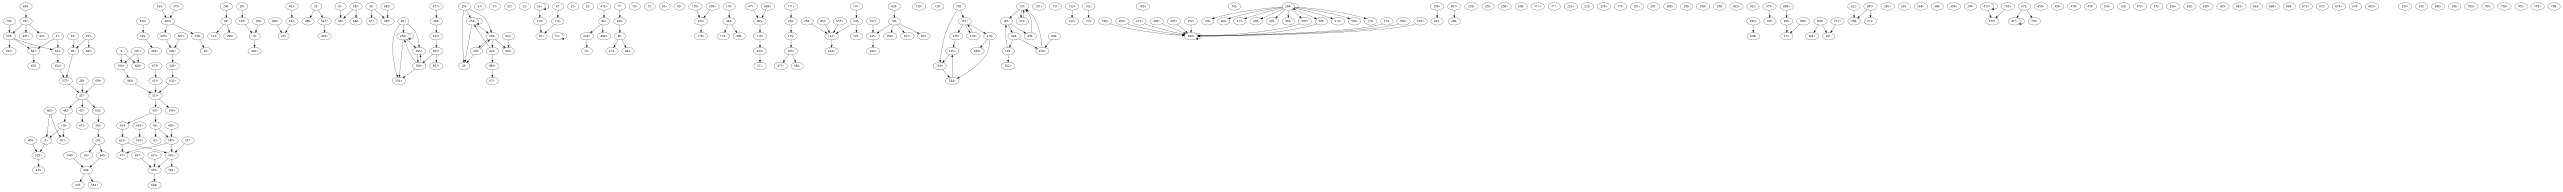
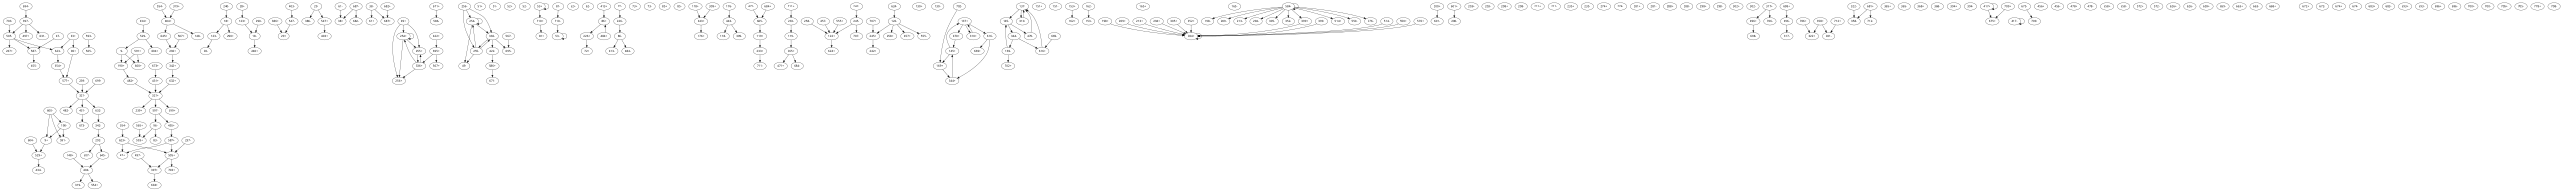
node "668-": removed
node "683-": added
edge "702-" -> "137+": now "145+" -> "137+"
edge "584-" -> "399-": removed
edge "317+" -> "496+": added
edge "675-" -> "417-": removed
edge "586-" -> "422+": removed
edge "710-" -> "81+": now "710-" -> "53-"
edge "86+" -> "484+": reversed
edge "706+" -> "317-": now "706+" -> "322+"
edge "256-" -> "49-": now "256-" -> "255-"
edge "422-" -> "254-": now "255-" -> "254-"
edge "47-" -> "623-": now "83+" -> "623-"
edge "593-" -> "96+": removed
edge "529-" -> "9-": added
edge "148-" -> "28-": now "123-" -> "28-"
node "239+": added
edge "482-" -> "190-": now "600-" -> "190-"
edge "597-" -> "354-": now "597-" -> "455+"
edge "96-" -> "587+": now "96-" -> "593+"
node "631+": removed
